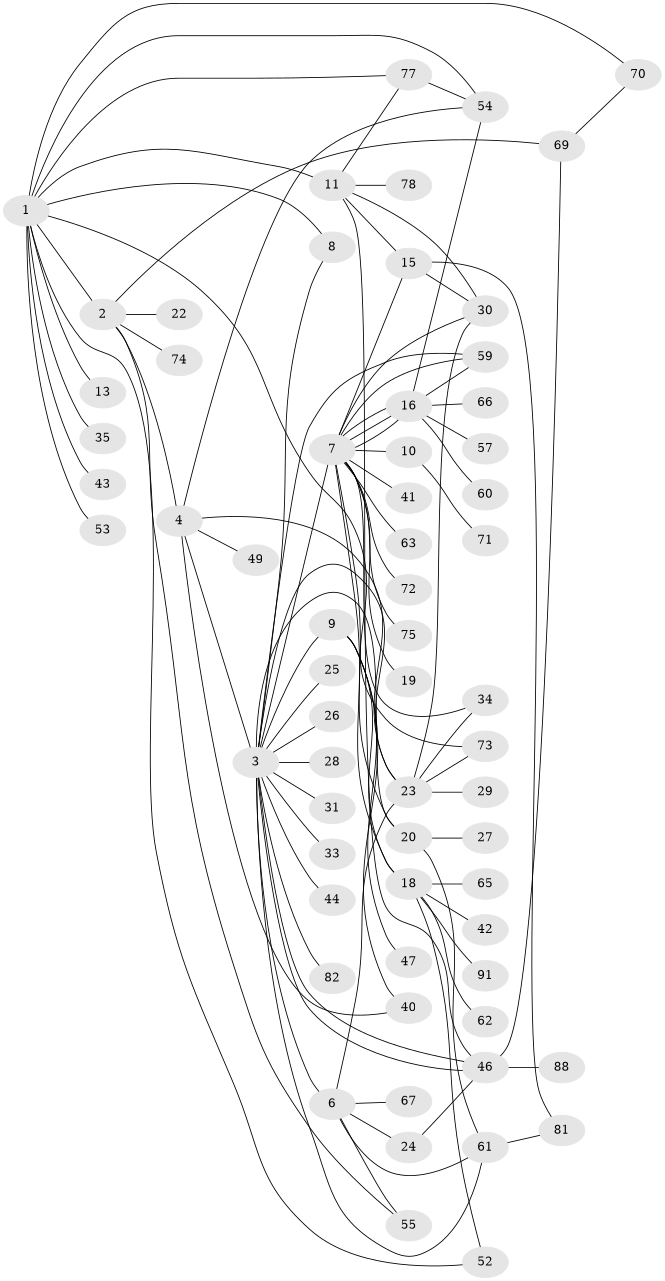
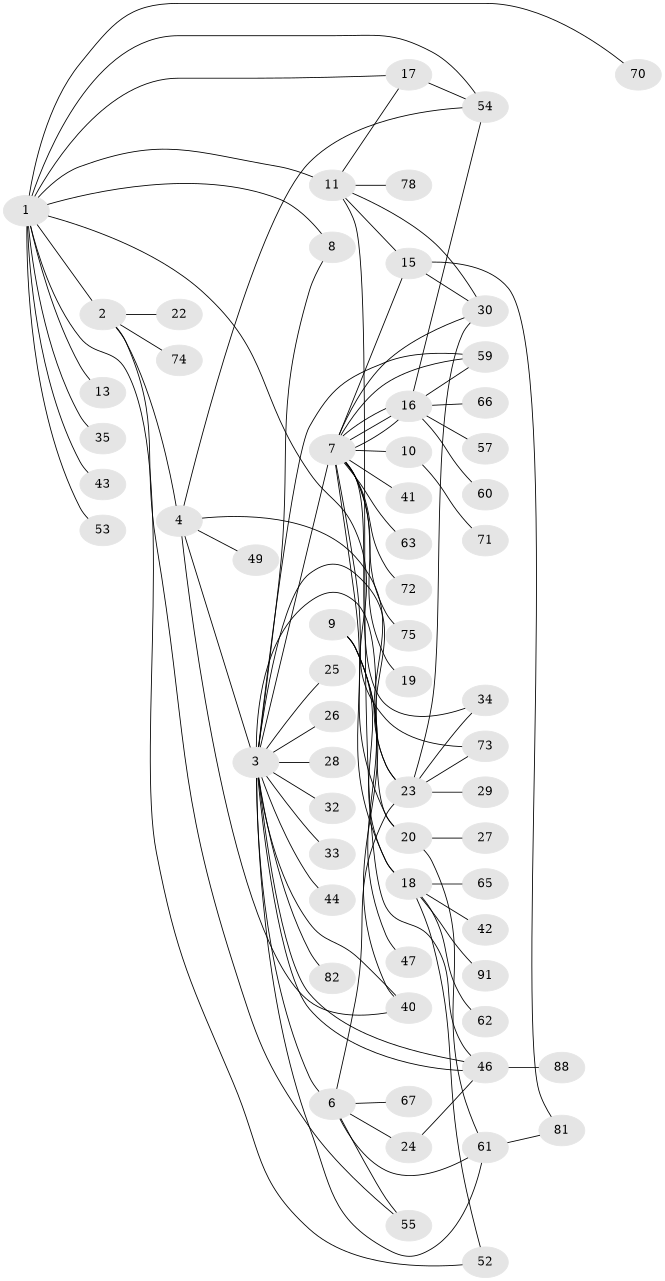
node "77": label "77" -> "17"
node "69": removed
edge "9" -- "3": now "40" -- "3"
node "31": label "31" -> "32"
